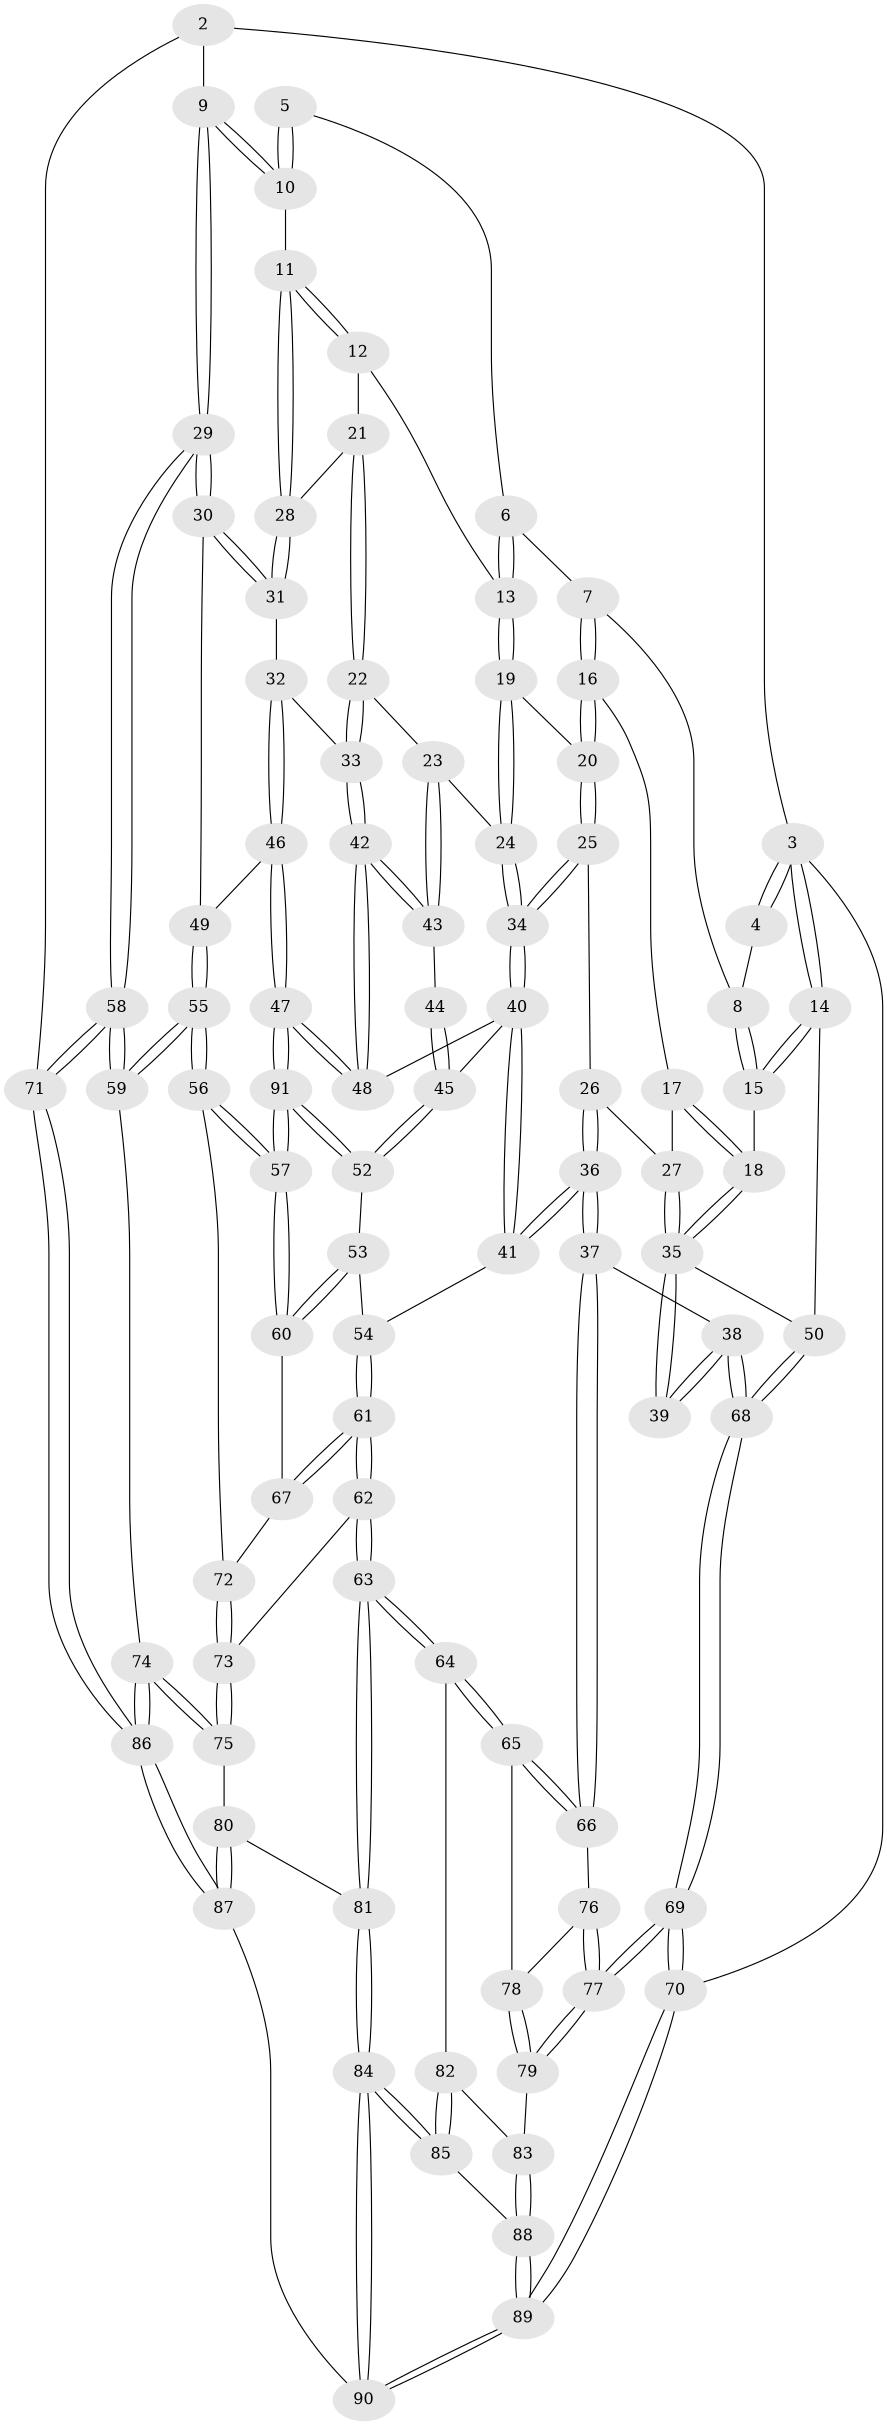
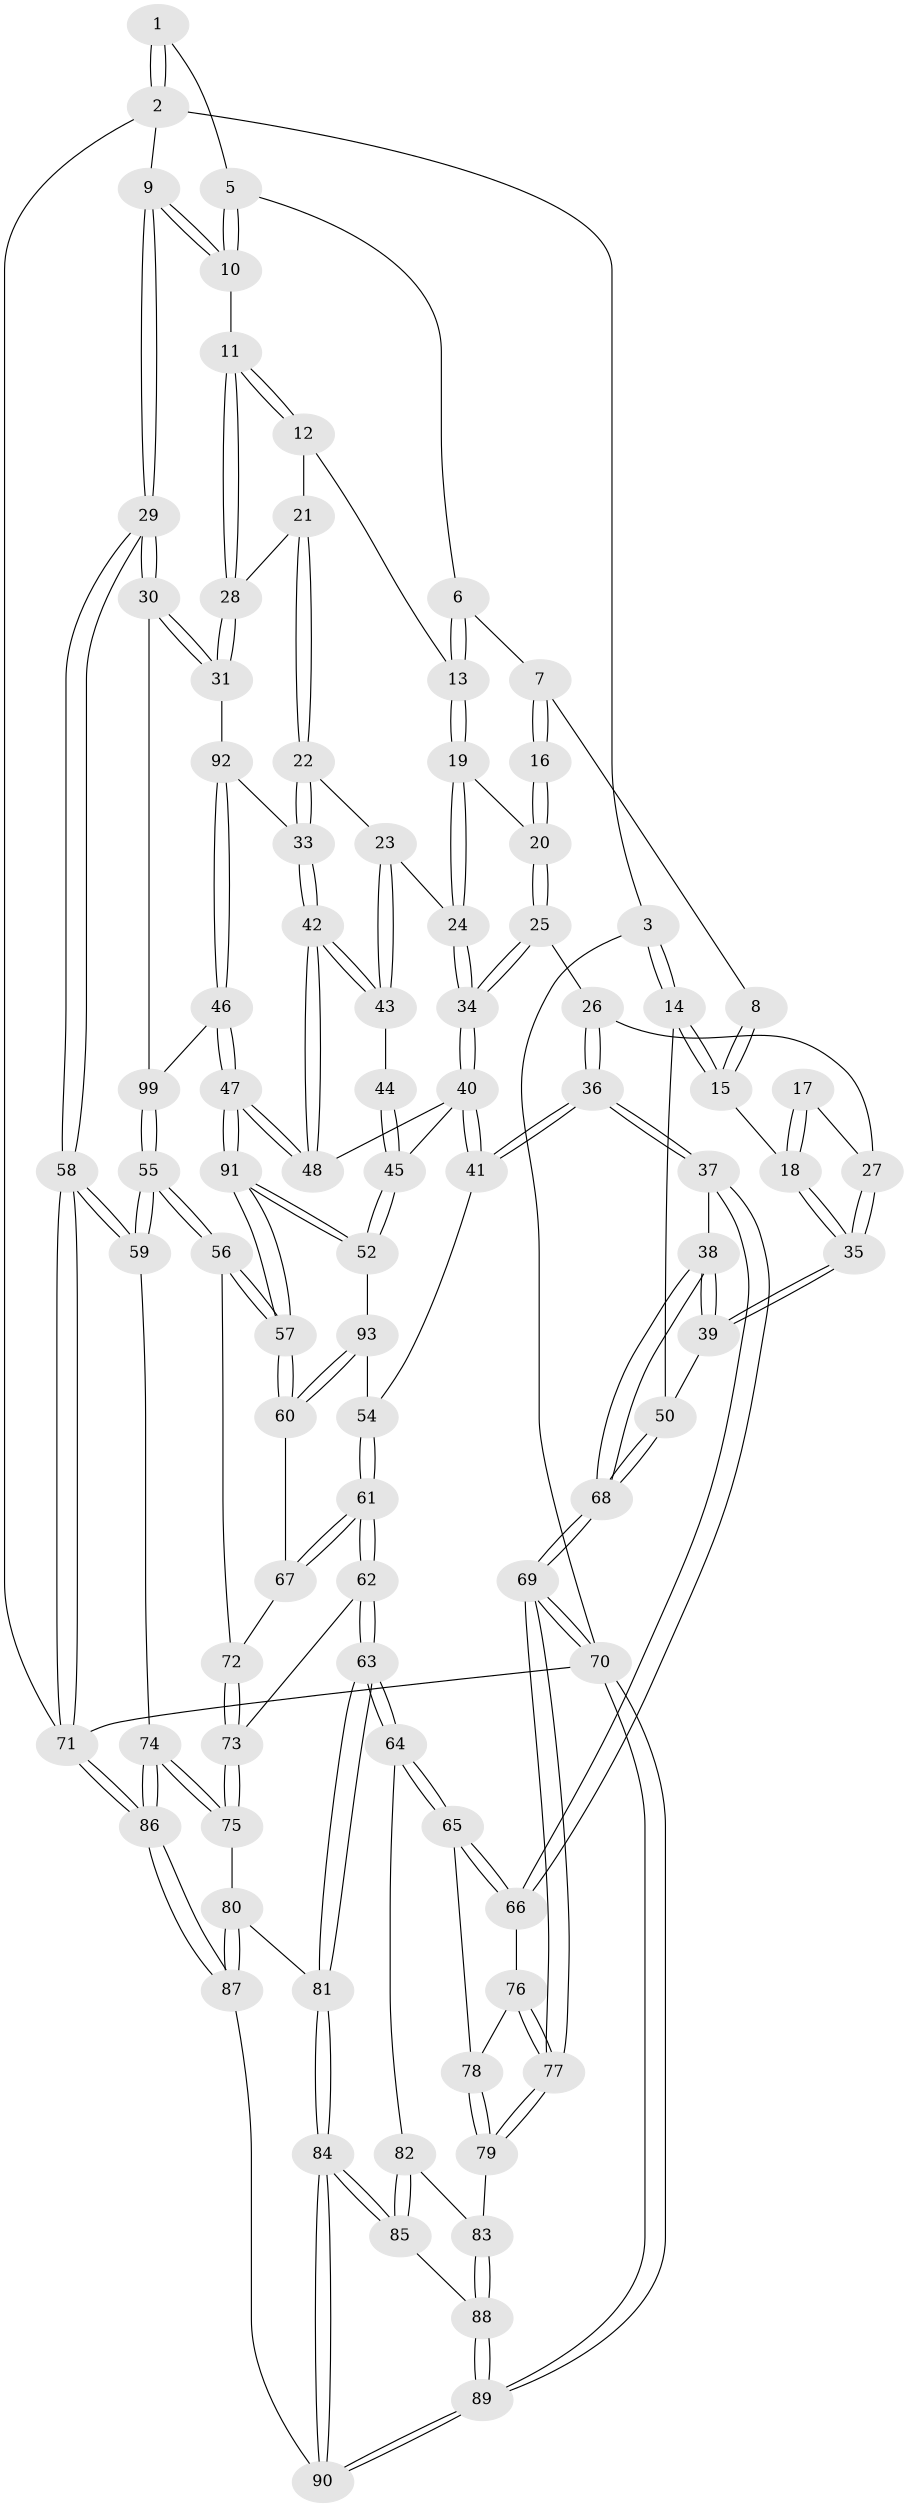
node "1": added
node "32": label "32" -> "92"
edge "16" -- "17": removed
node "49": label "49" -> "99"
node "4": removed
node "53": label "53" -> "93"
edge "35" -- "50": now "39" -- "50"
edge "70" -- "71": added
